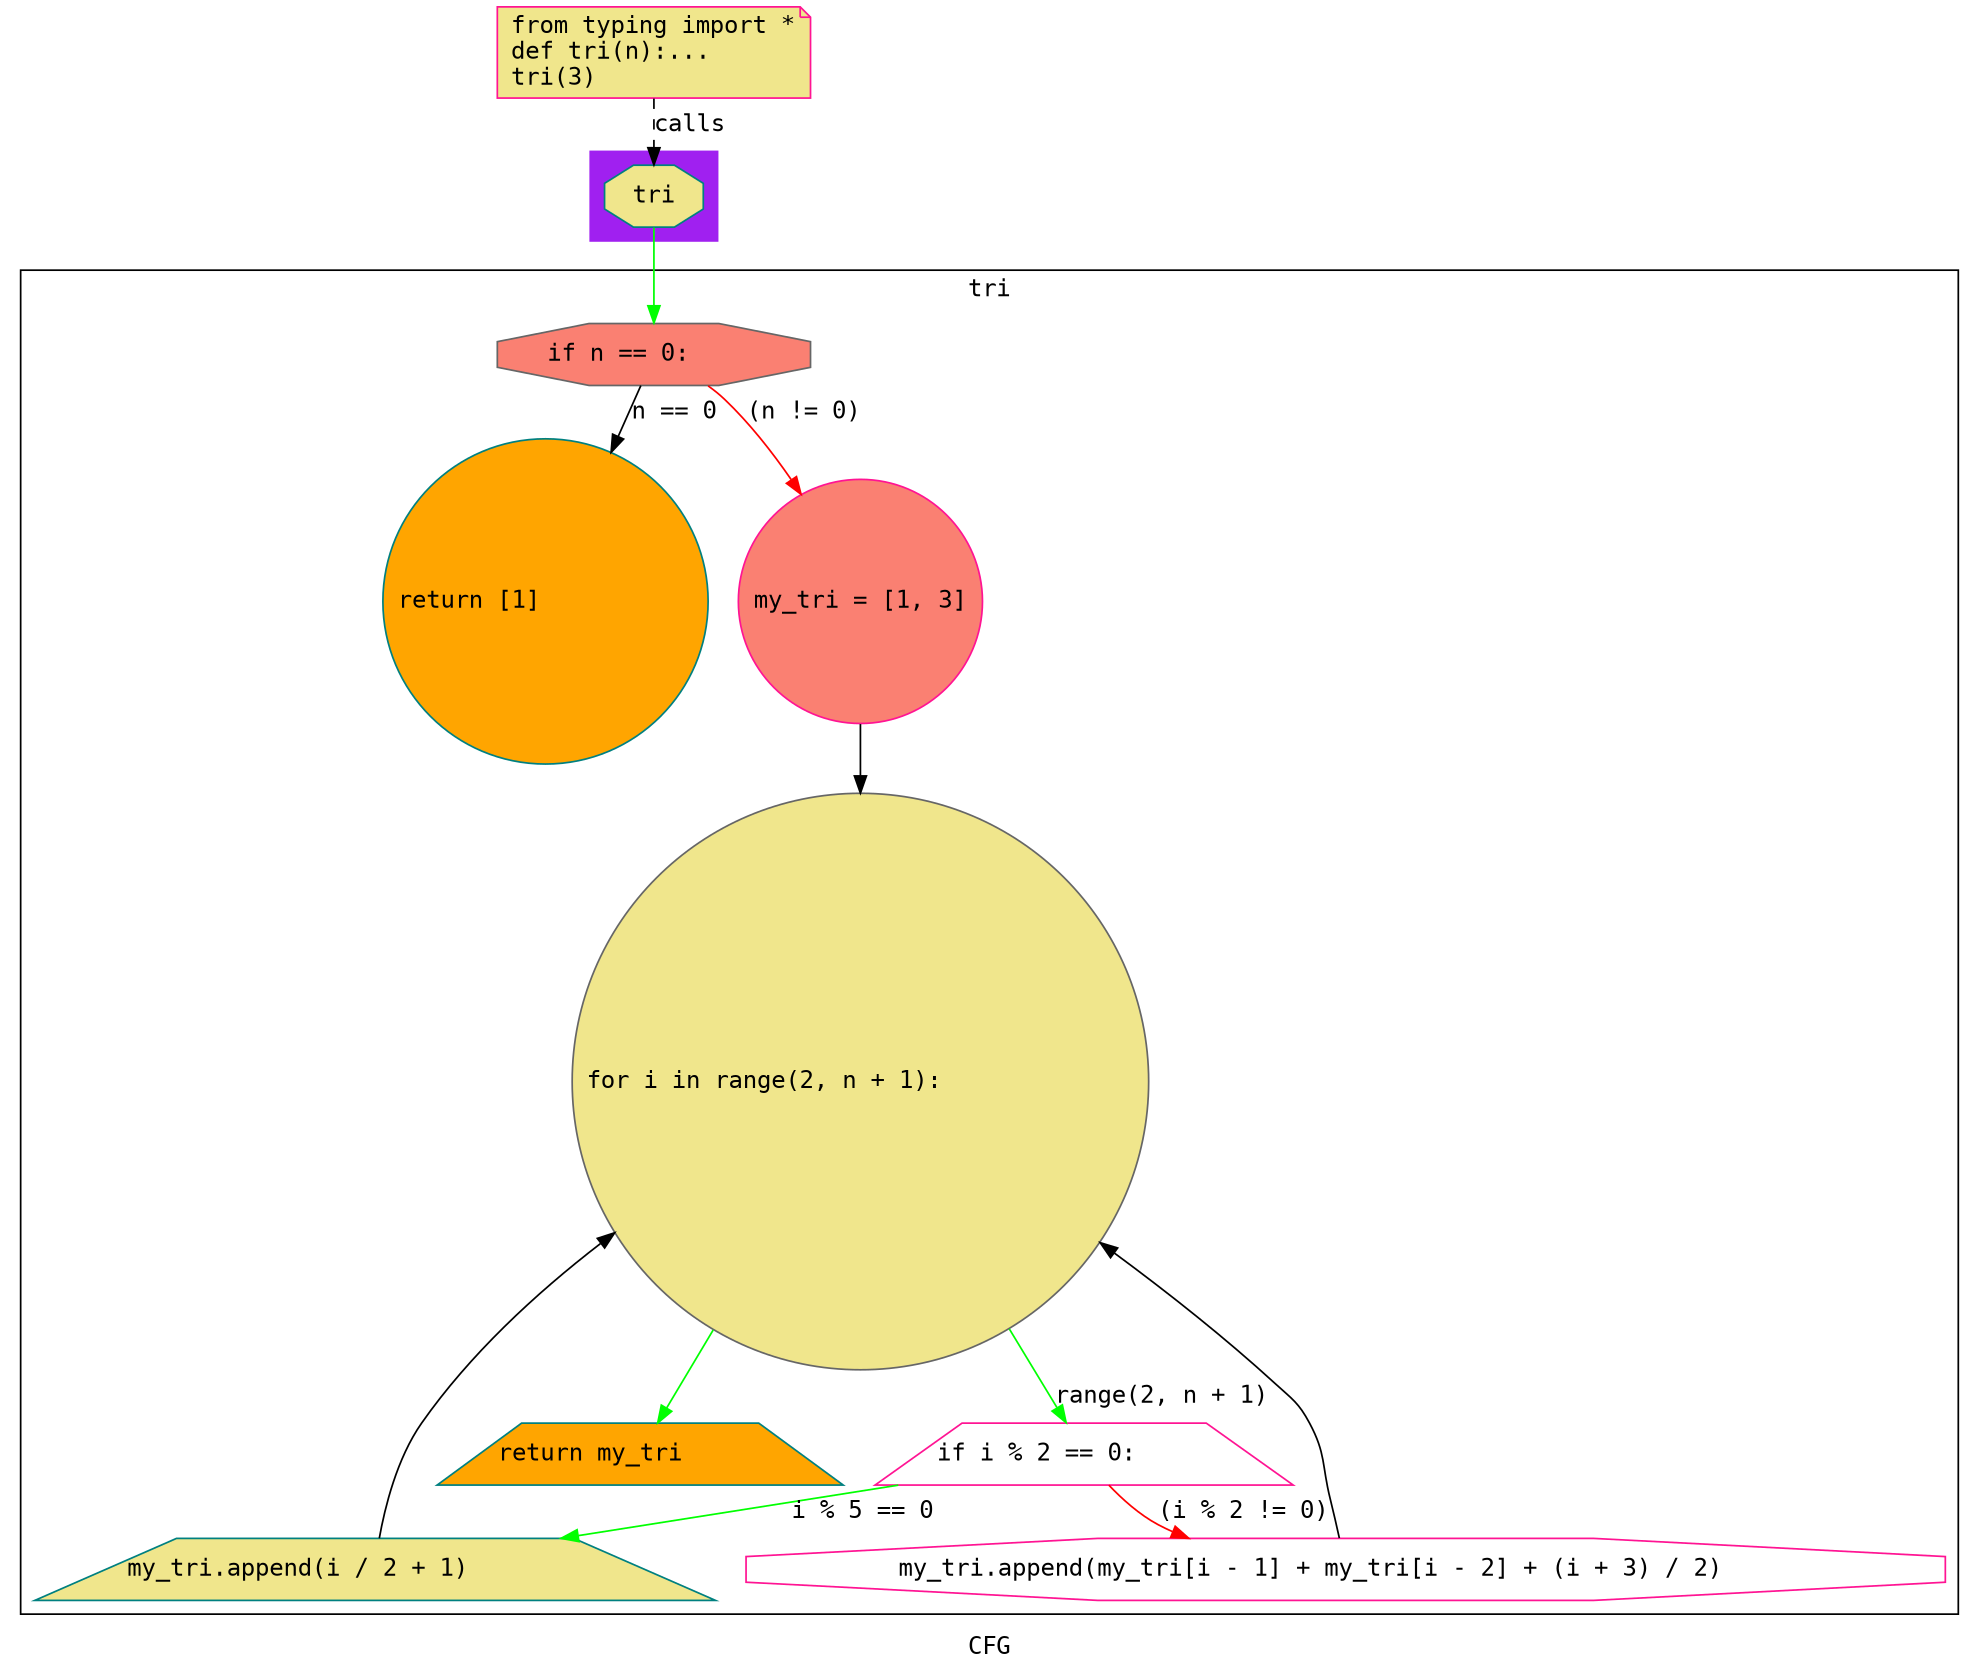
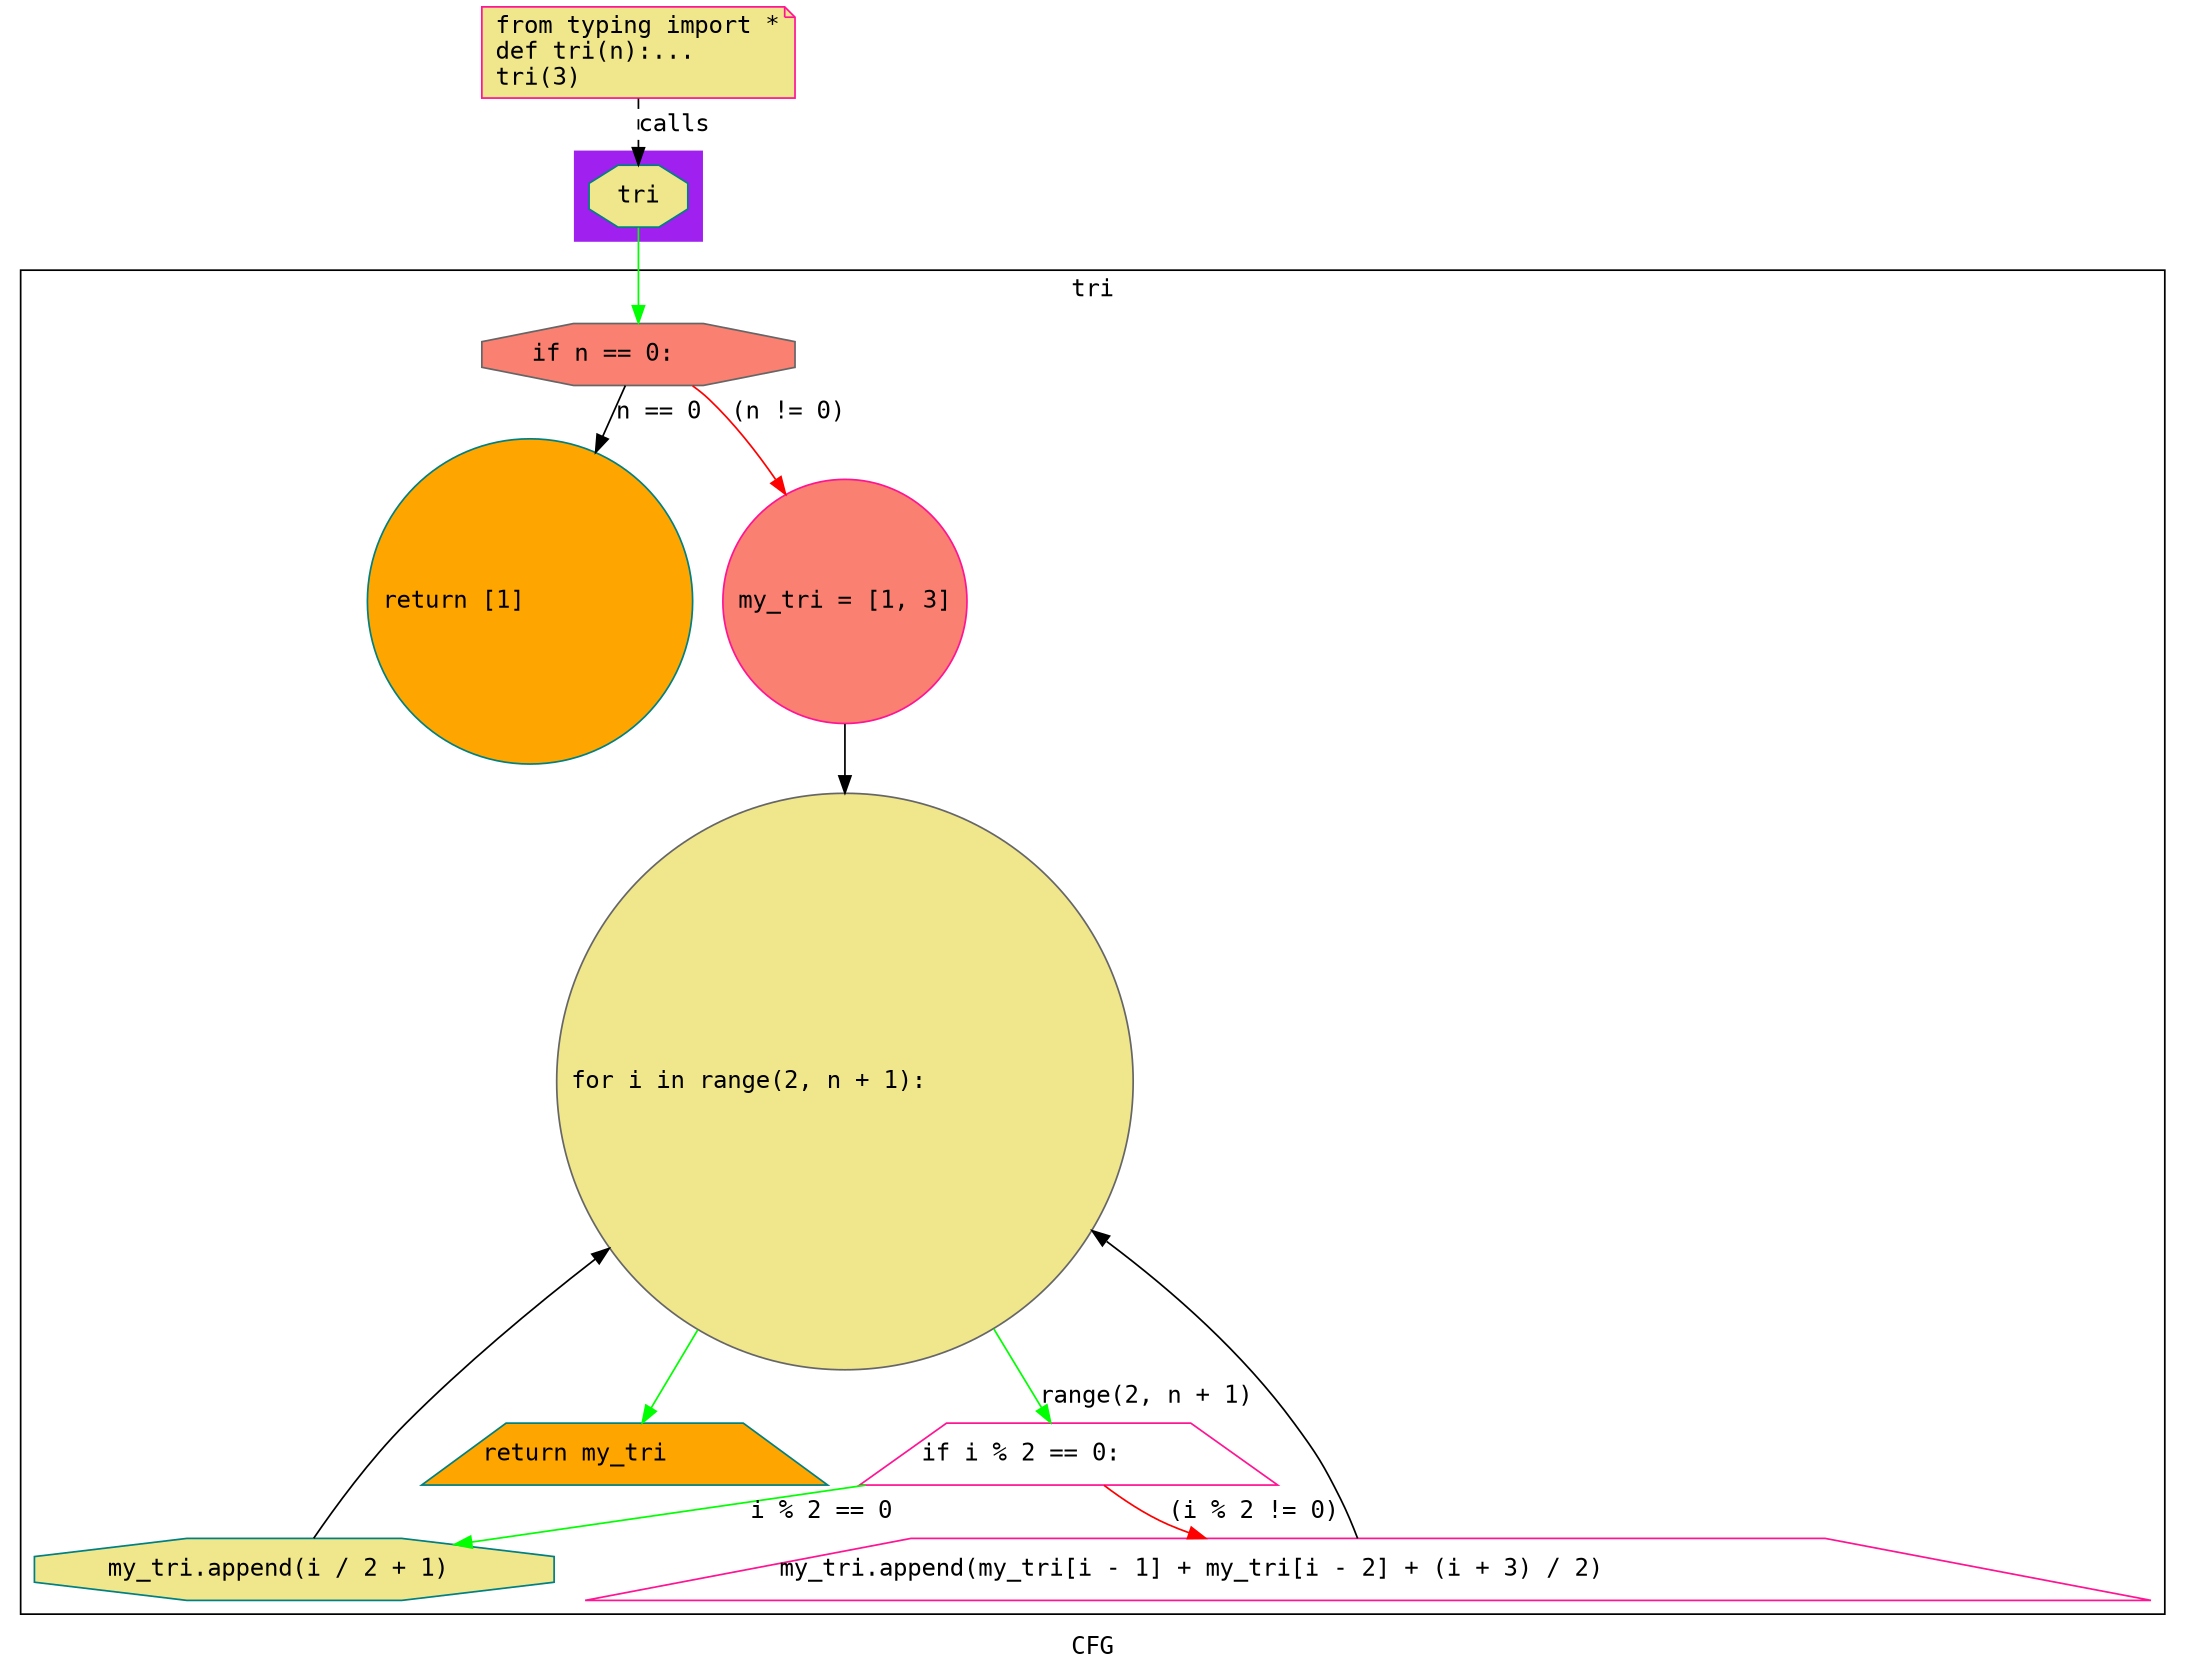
edge "if i % 2 == 0:" -> "my_tri.append(i / 2 + 1)": label "i % 5 == 0" -> "i % 2 == 0"
node "my_tri.append(i / 2 + 1)": shape trapezium -> octagon
node "my_tri.append(my_tri[i - 1] + my_tri[i - 2] + (i + 3) / 2)": shape octagon -> trapezium
